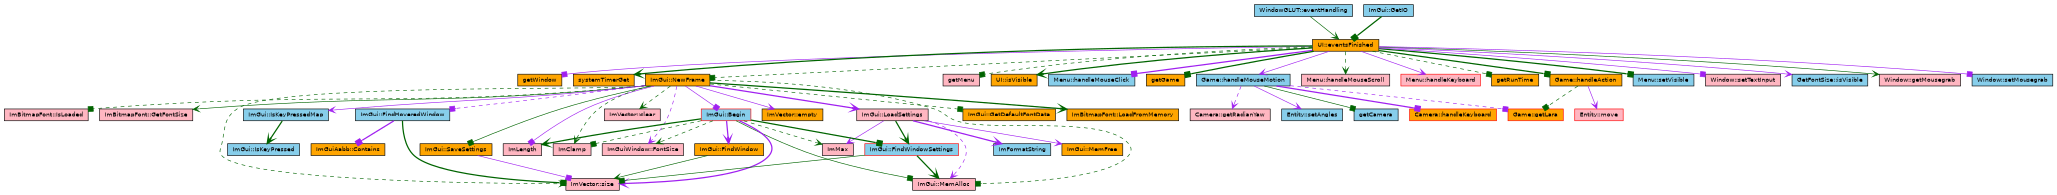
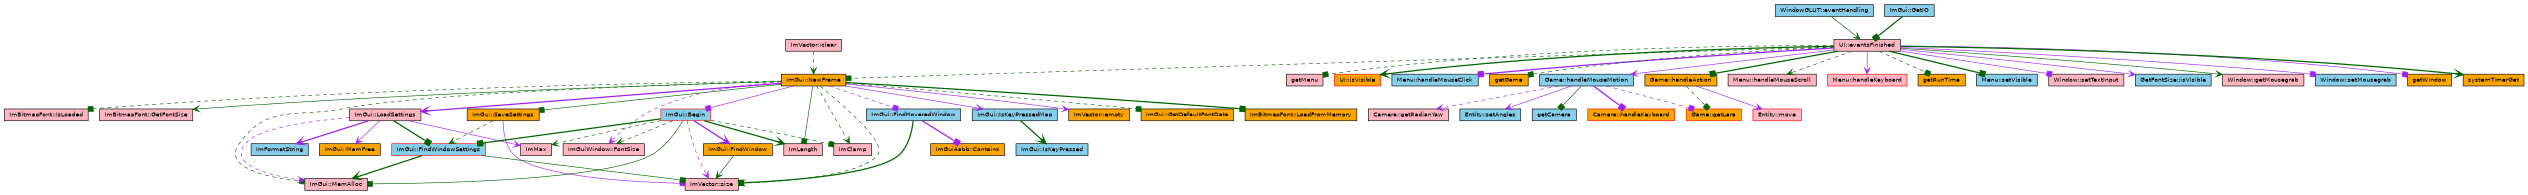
node "UI::eventsFinished": fillcolor orange -> lightpink
edge "UI::eventsFinished" -> "getGame": style bold -> dashed
node "UI::isVisible": color black -> red
edge "ImGui::NewFrame" -> "ImVector::clear": reversed
edge "ImGui::NewFrame" -> "ImBitmapFont::LoadFromMemory": arrowhead vee -> box
edge "ImGui::NewFrame" -> "ImLength": color purple -> darkgreen
edge "ImGui::LoadSettings" -> "ImGui::FindWindowSettings": arrowhead vee -> box
edge "ImGui::SaveSettings" -> "ImGui::FindWindowSettings": added
edge "ImGui::Begin" -> "ImVector::size": style bold -> dashed
